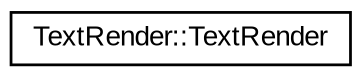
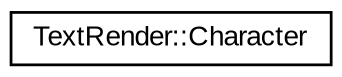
node "TextRender::TextRender": label "TextRender::TextRender" -> "TextRender::Character"
